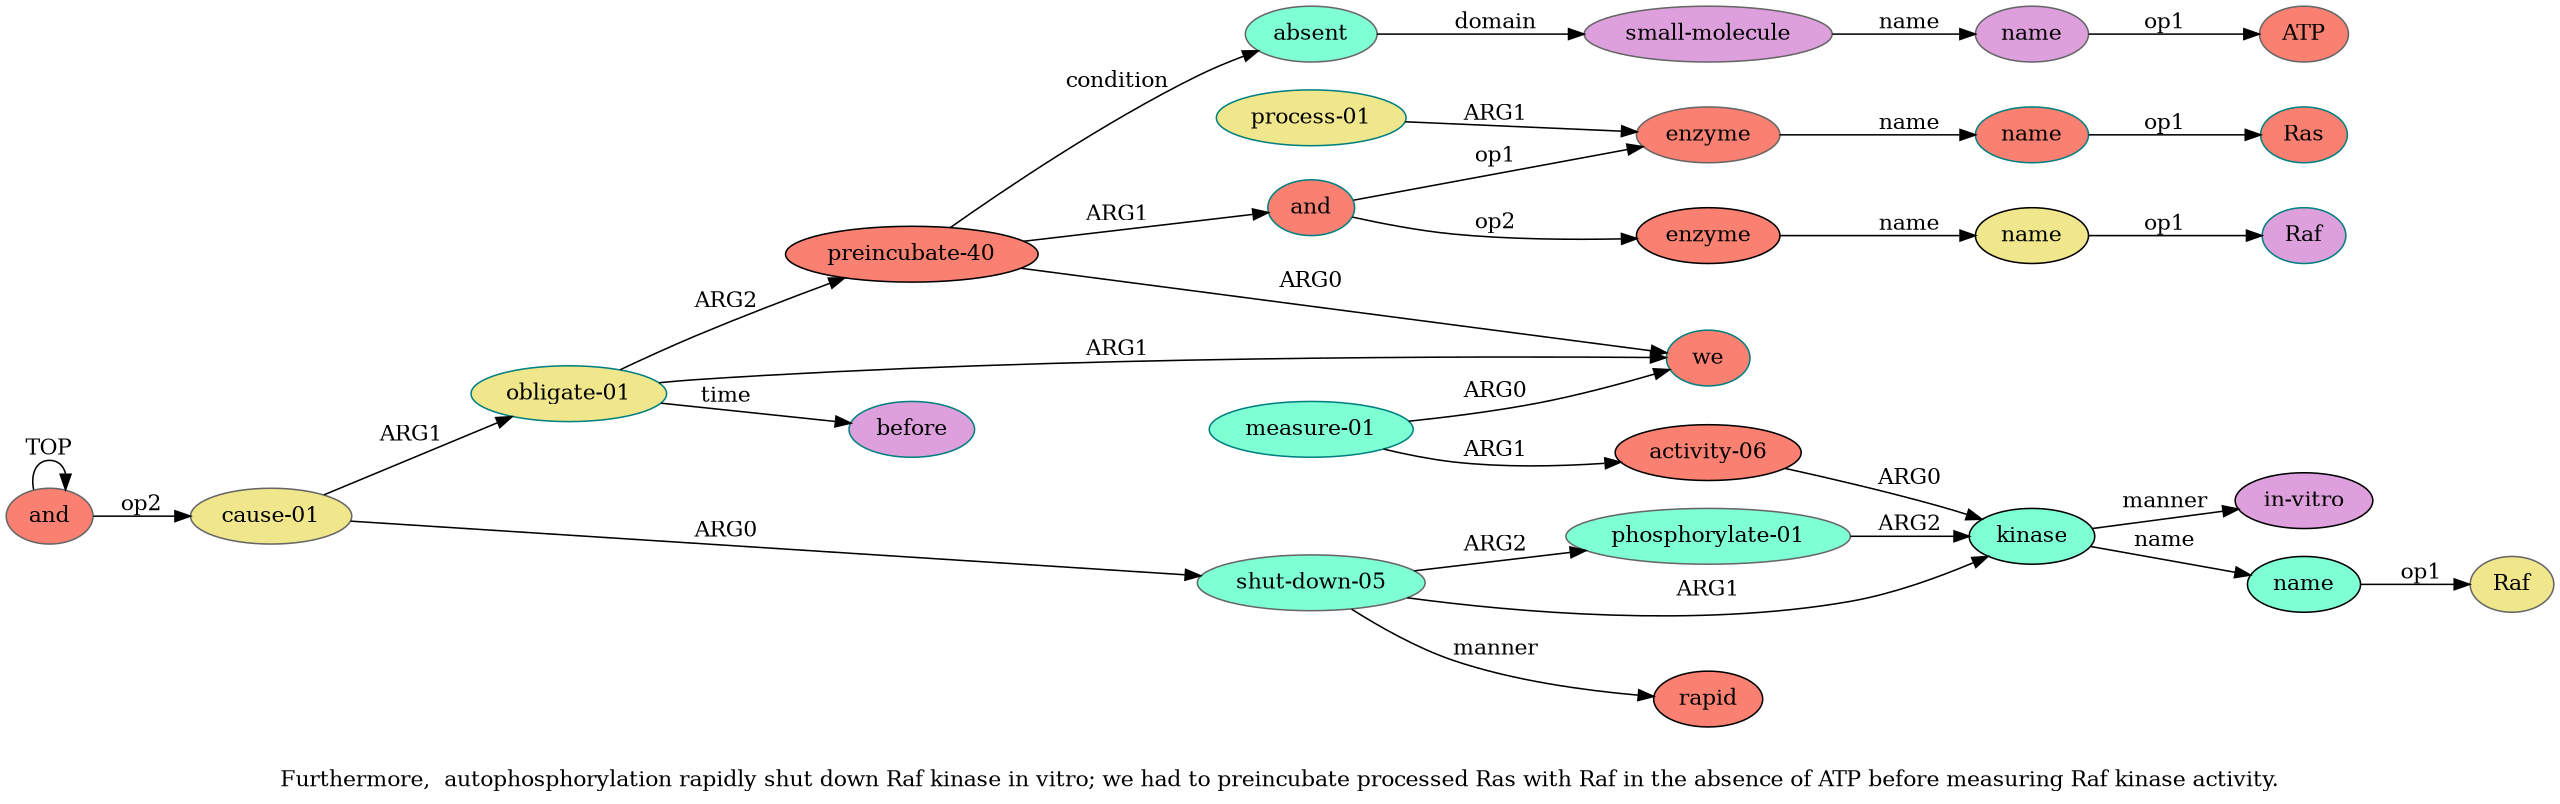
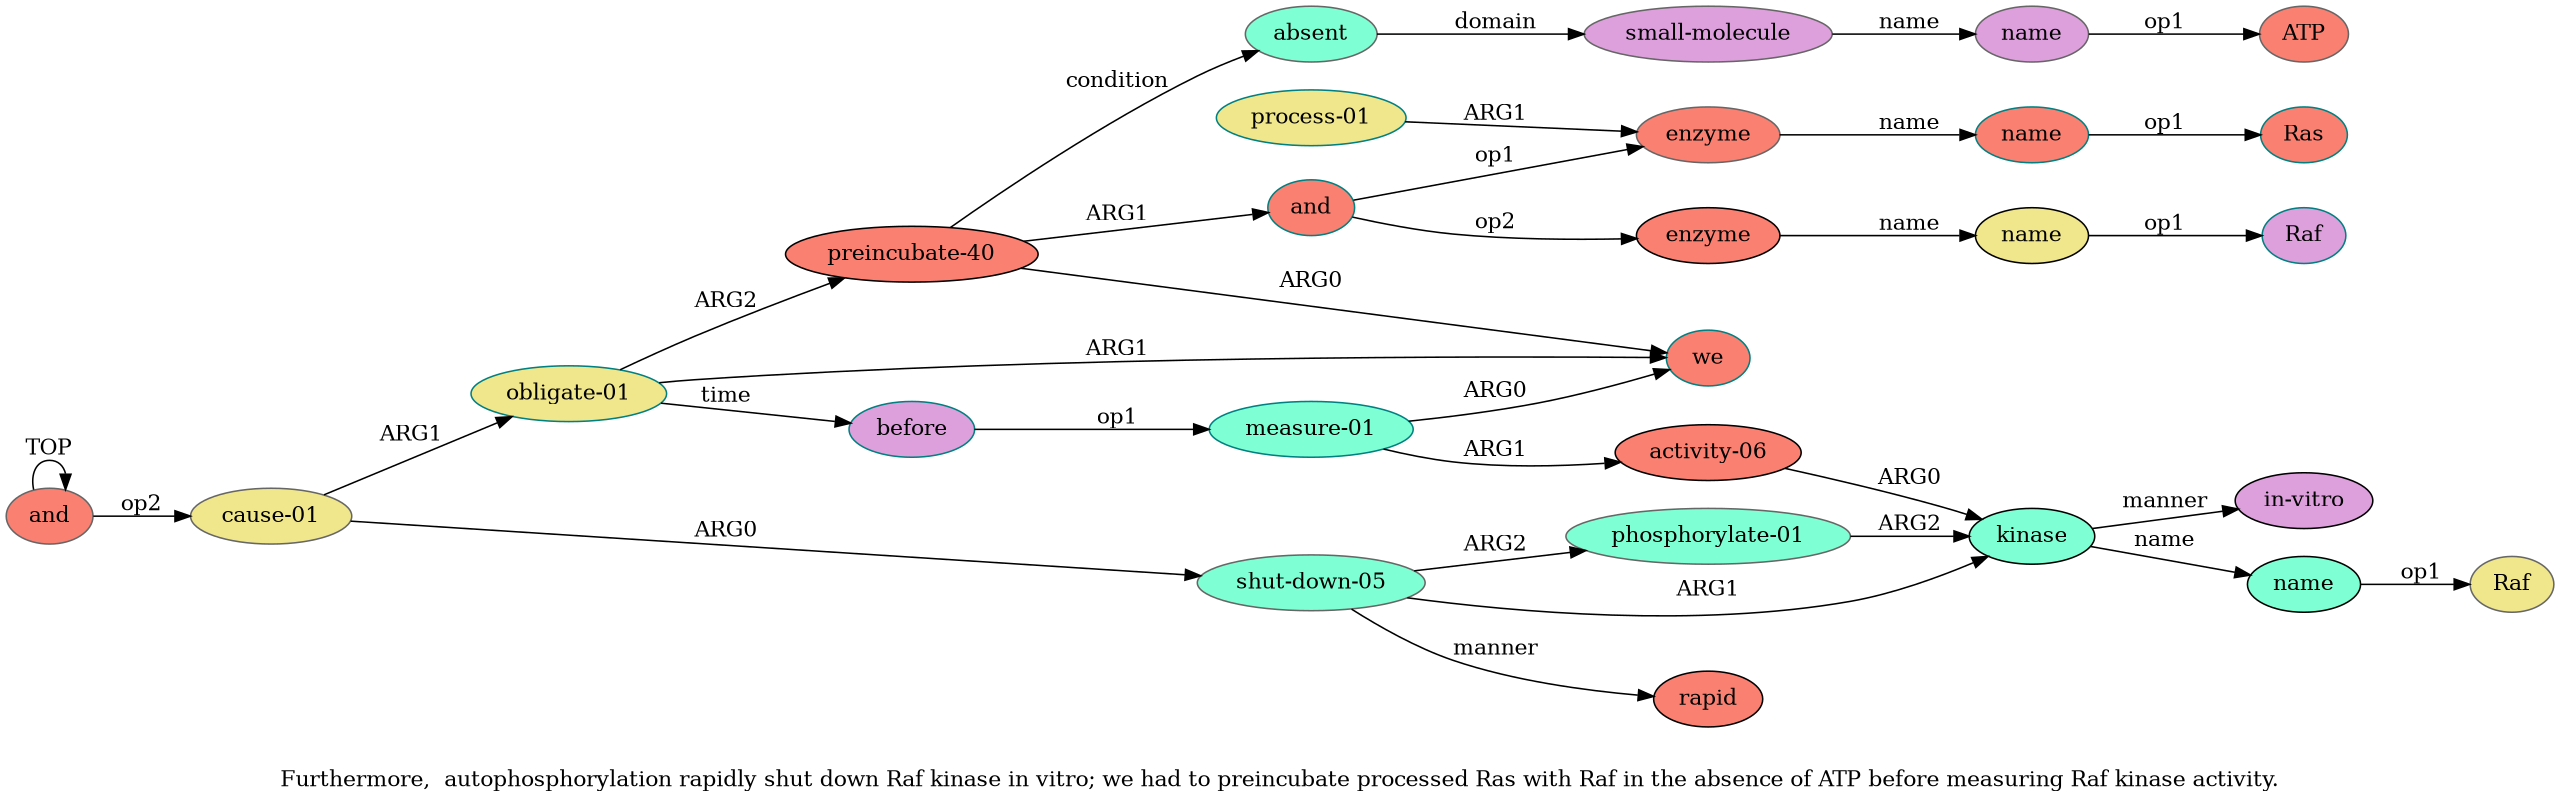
edge "before" -> "measure-01": added, label "op1"
